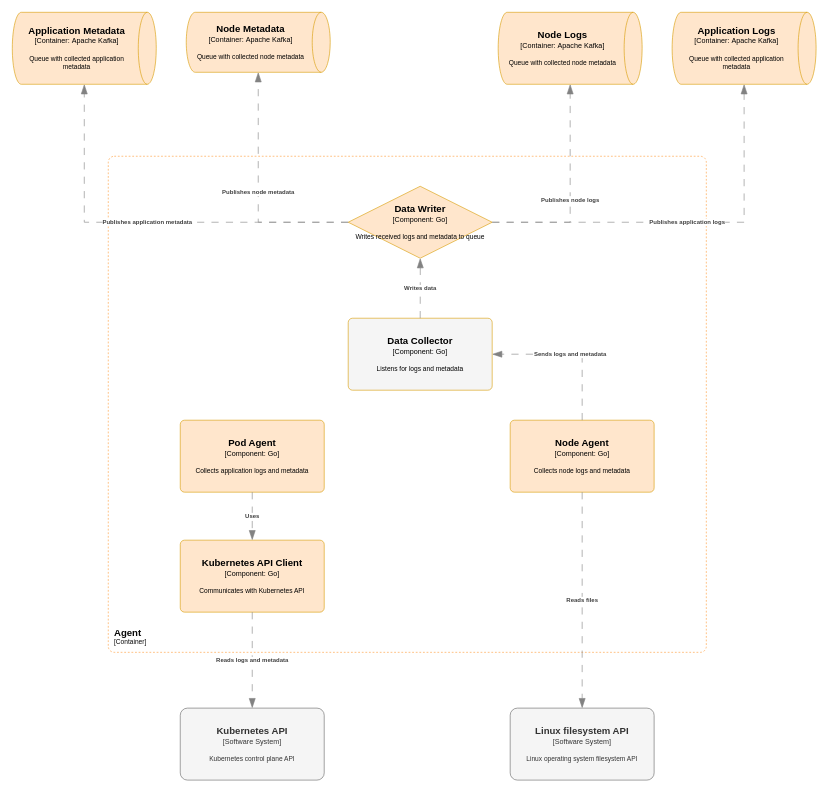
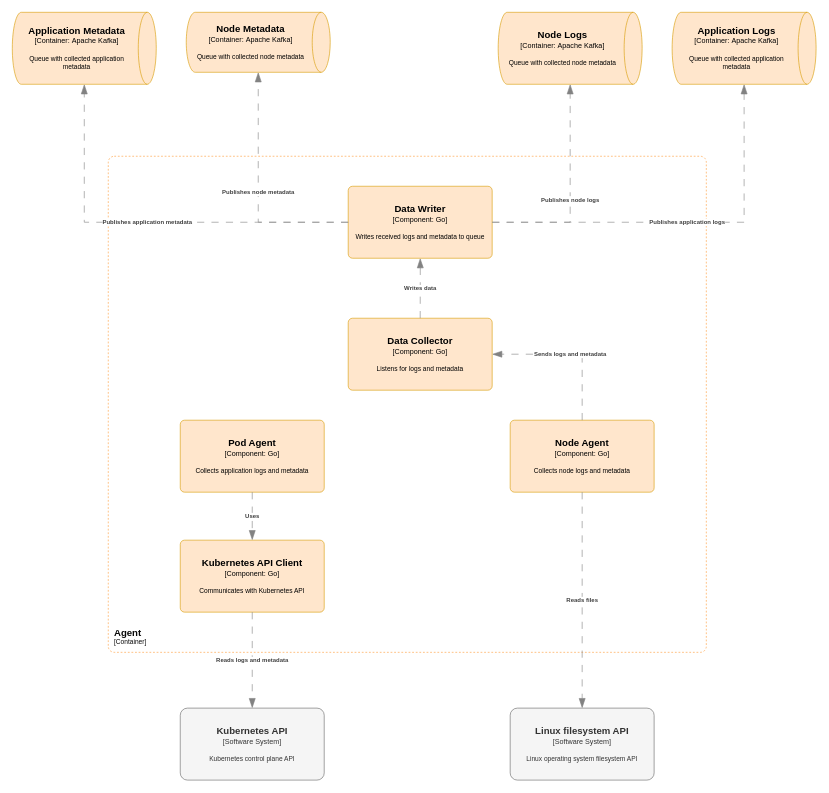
node "Data Writer [Component: Go] Writes received logs and metadata to queue": shape diamond -> rounded rectangle
node "Data Collector [Component: Go] Listens for logs and metadata": fillcolor #f5f5f5 -> #ffe6cc
